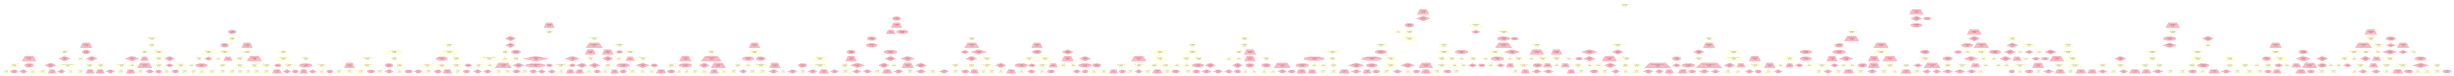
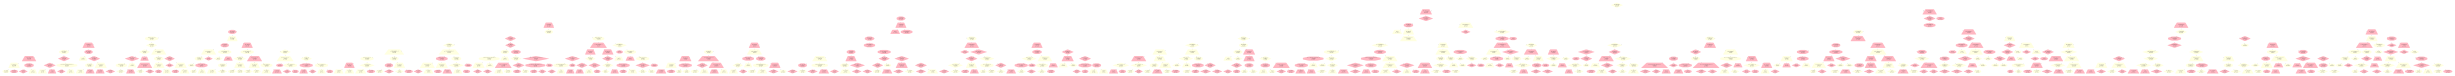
node "mse = 0.0 samples = 1 value = 27315.0": shape trapezium -> octagon
node "mse = 0.0 samples = 1 value = 122213.0": shape octagon -> trapezium
